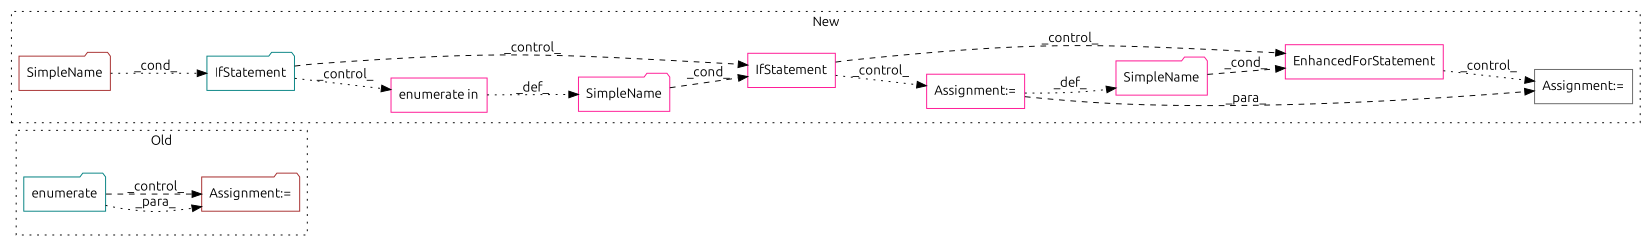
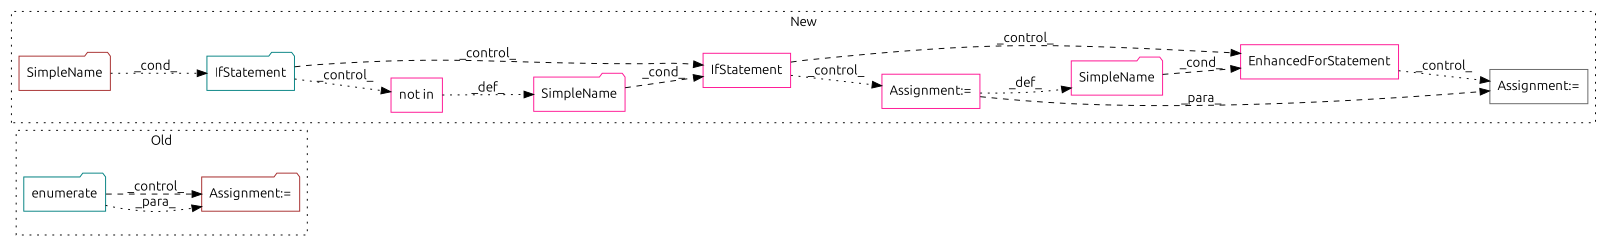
node "enumerate in": label "enumerate in" -> "not in"
